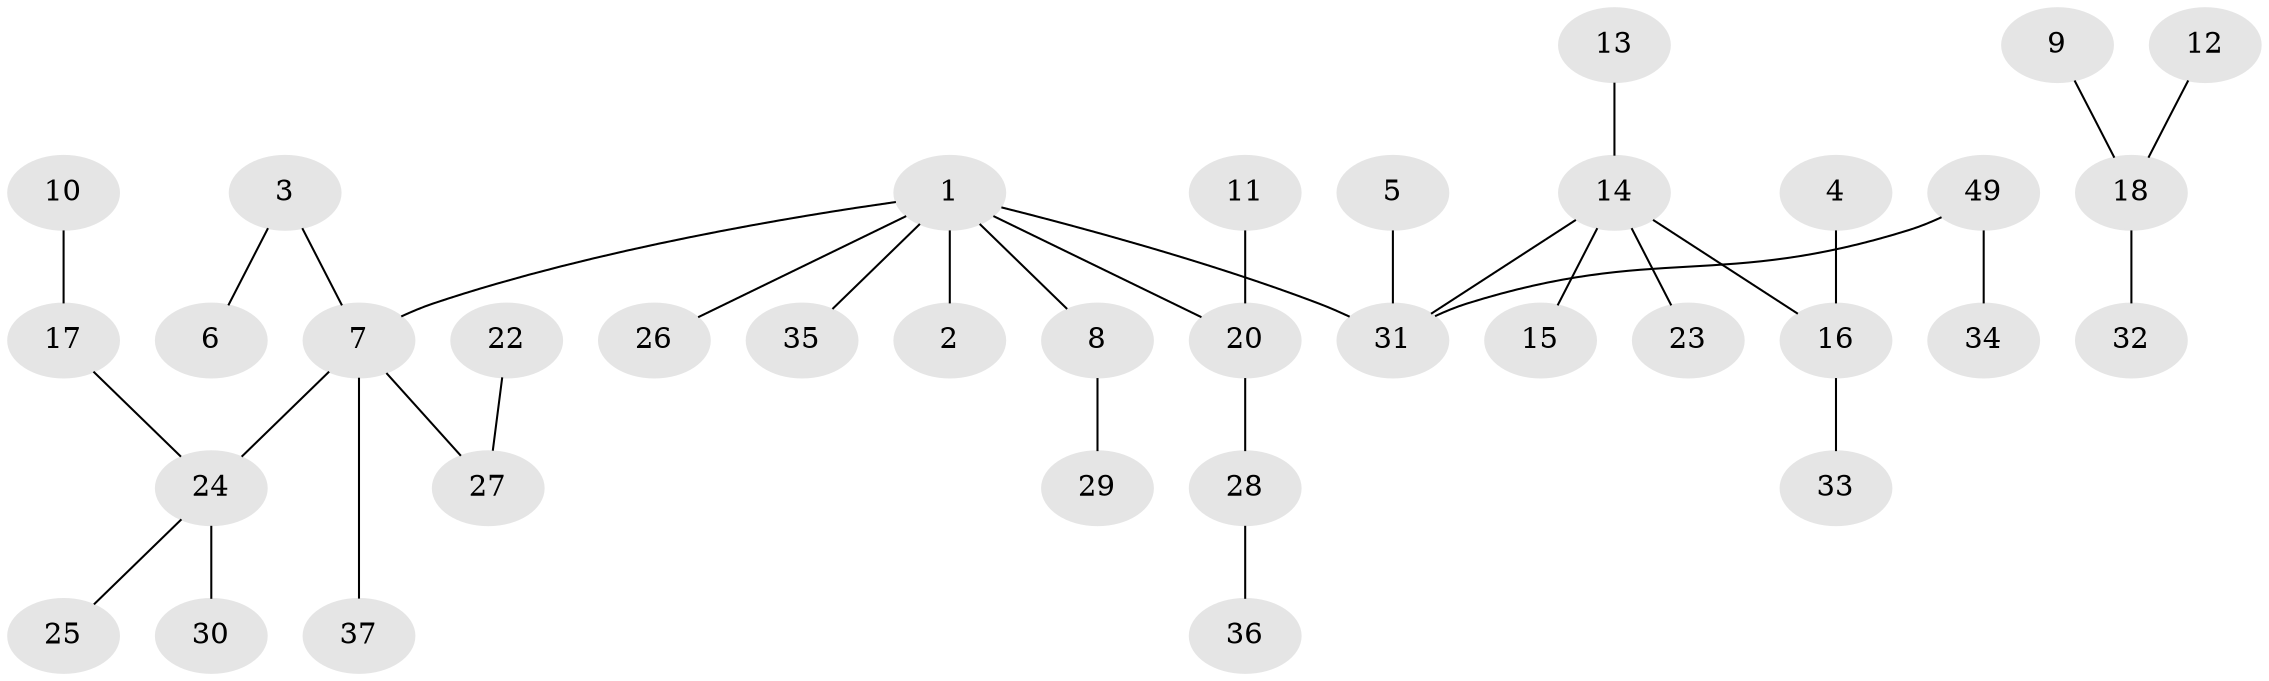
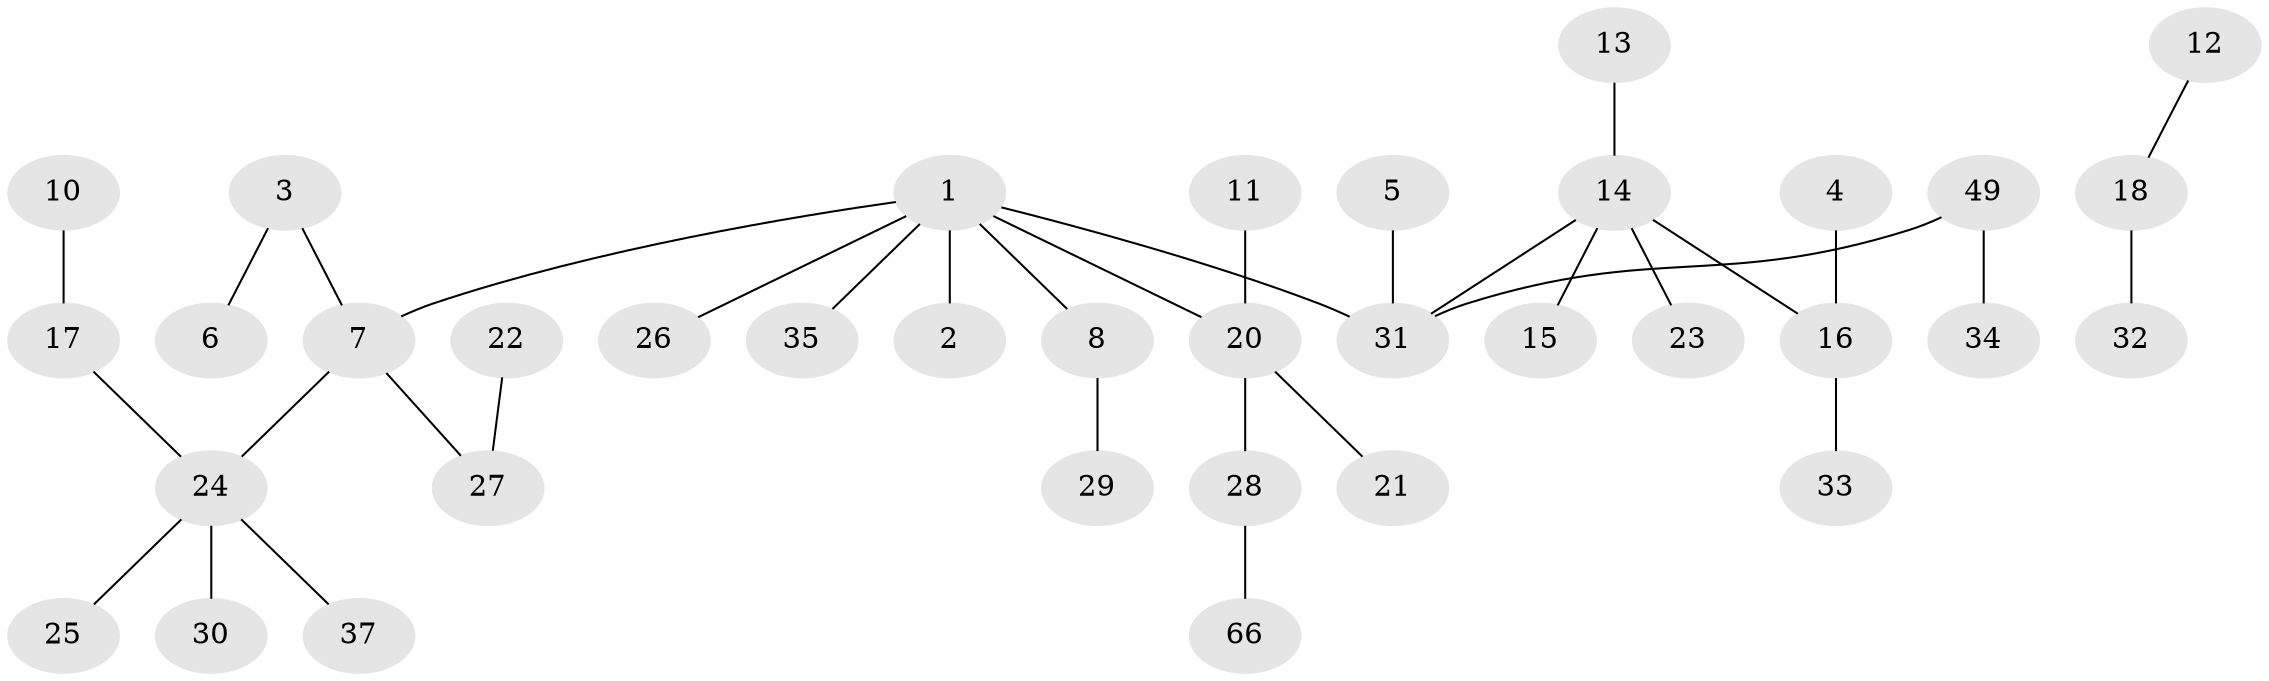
node "9": removed
edge "7" -- "37": now "24" -- "37"
node "21": added
node "36": label "36" -> "66"
